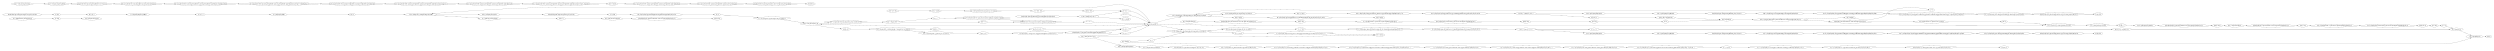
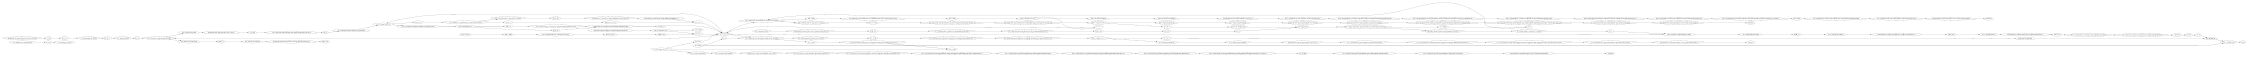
node "if i28 == $i19 goto i27 = i27 + 1": added
